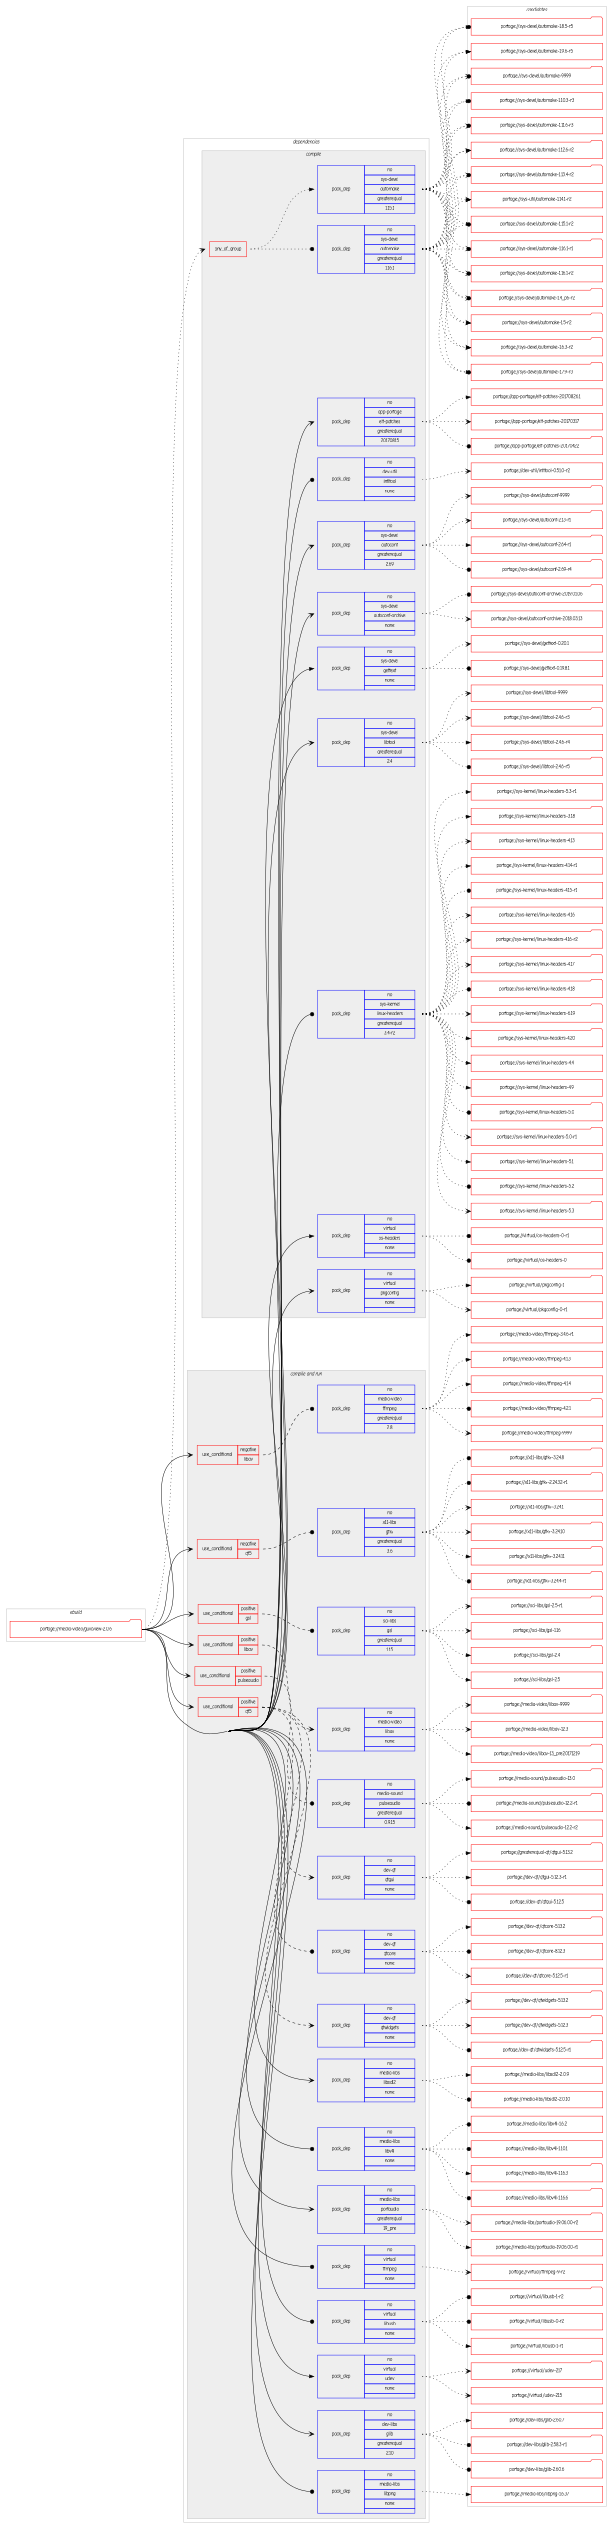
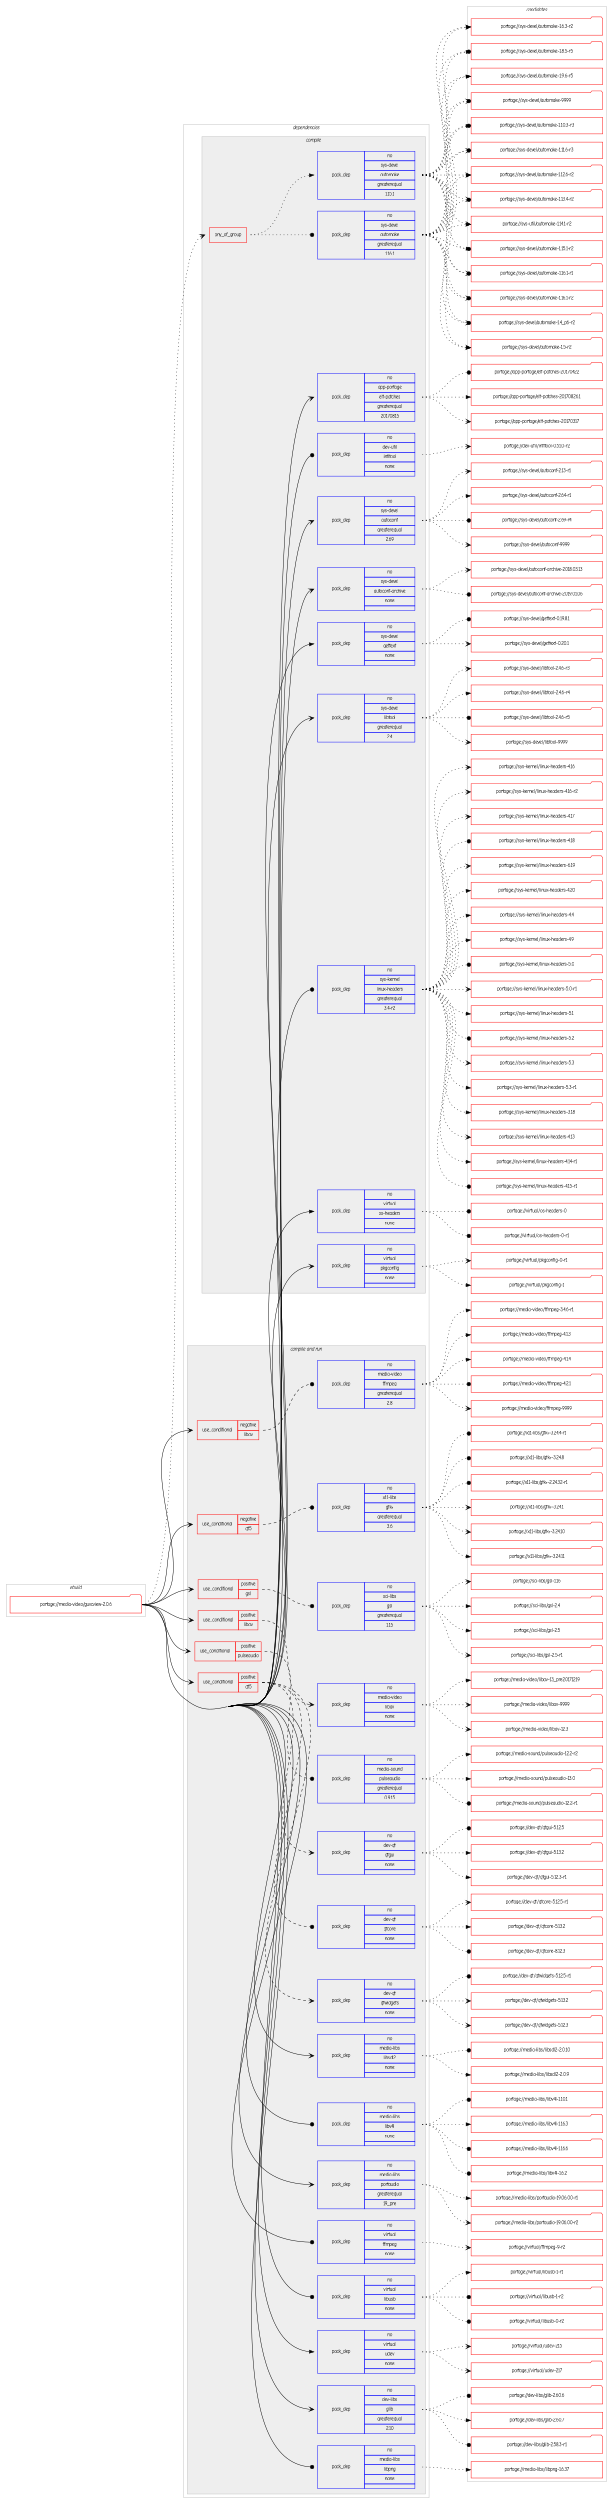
node "portage://sys-devel/automake-1.7.9-r3": removed
node "portage://sys-devel/gettext-0.19.8.1": shape box -> folder
node "portage://sys-kernel/linux-headers-4.17": shape folder -> box
node "portage://greaterequal-qt/qtgui-5.13.2": label "portage://greaterequal-qt/qtgui-5.13.2" -> "portage://dev-qt/qtgui-5.13.2"
